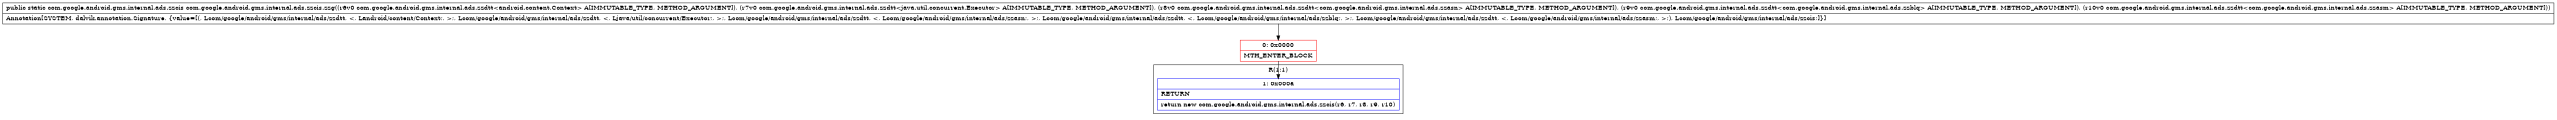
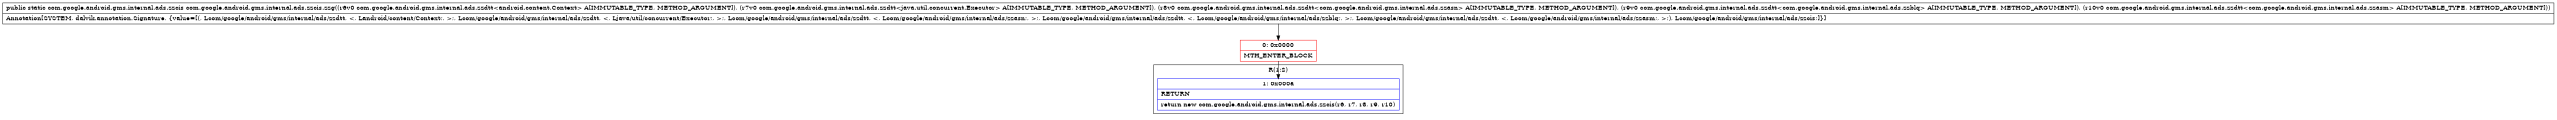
cluster "R(1:1)": label "R(1:1)" -> "R(1:2)"
